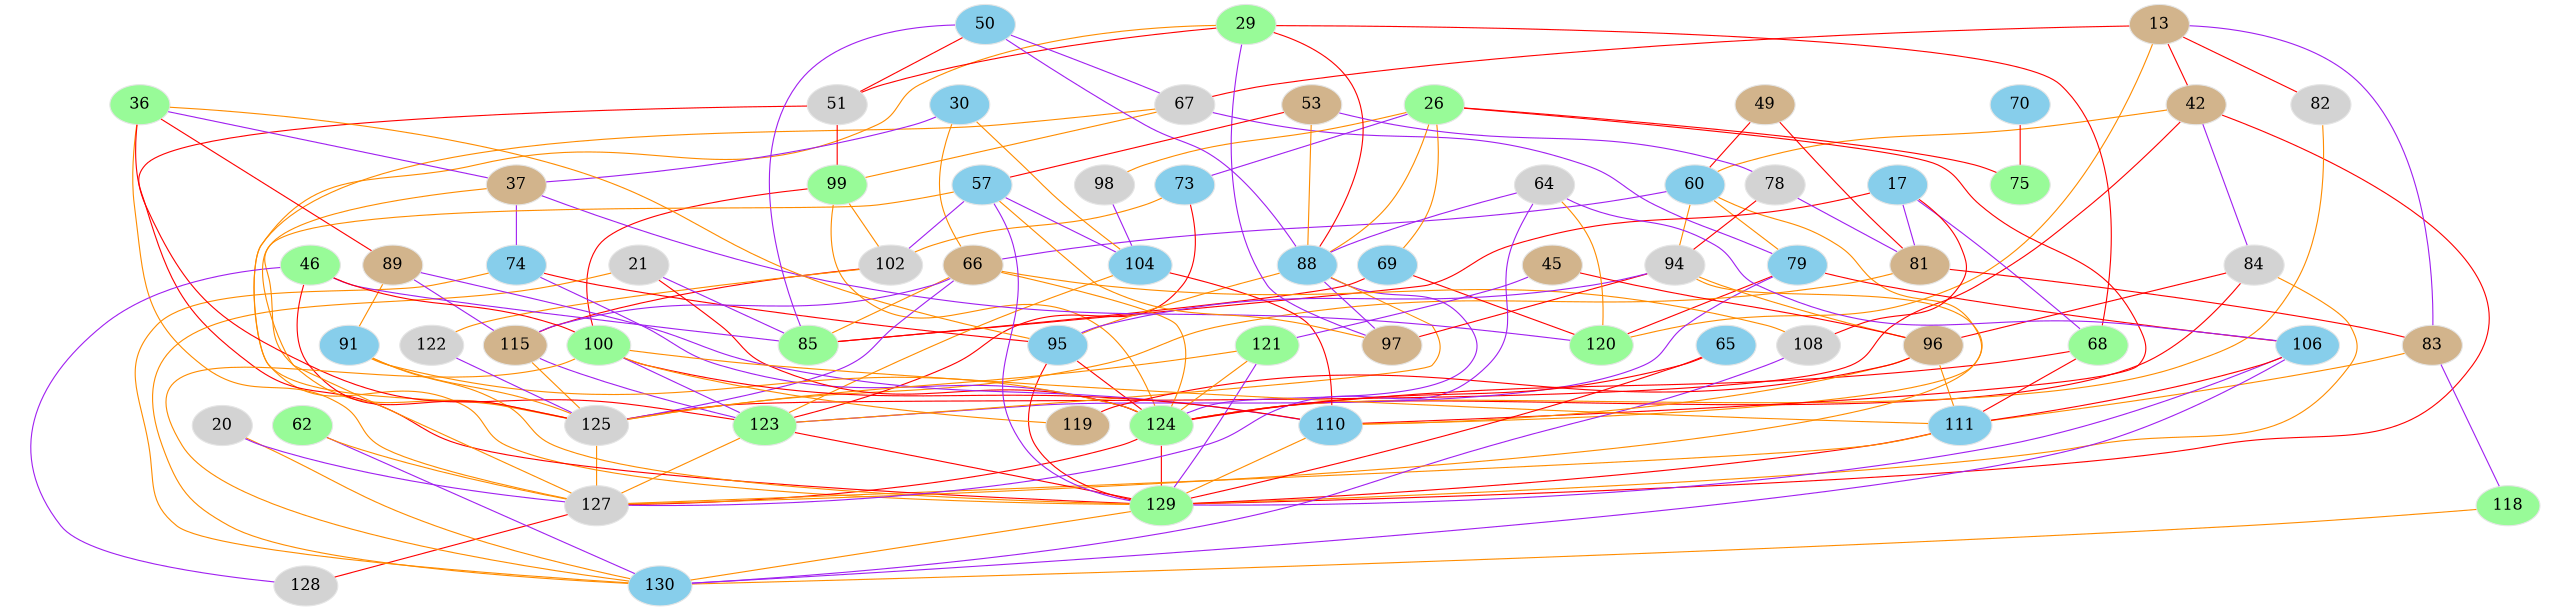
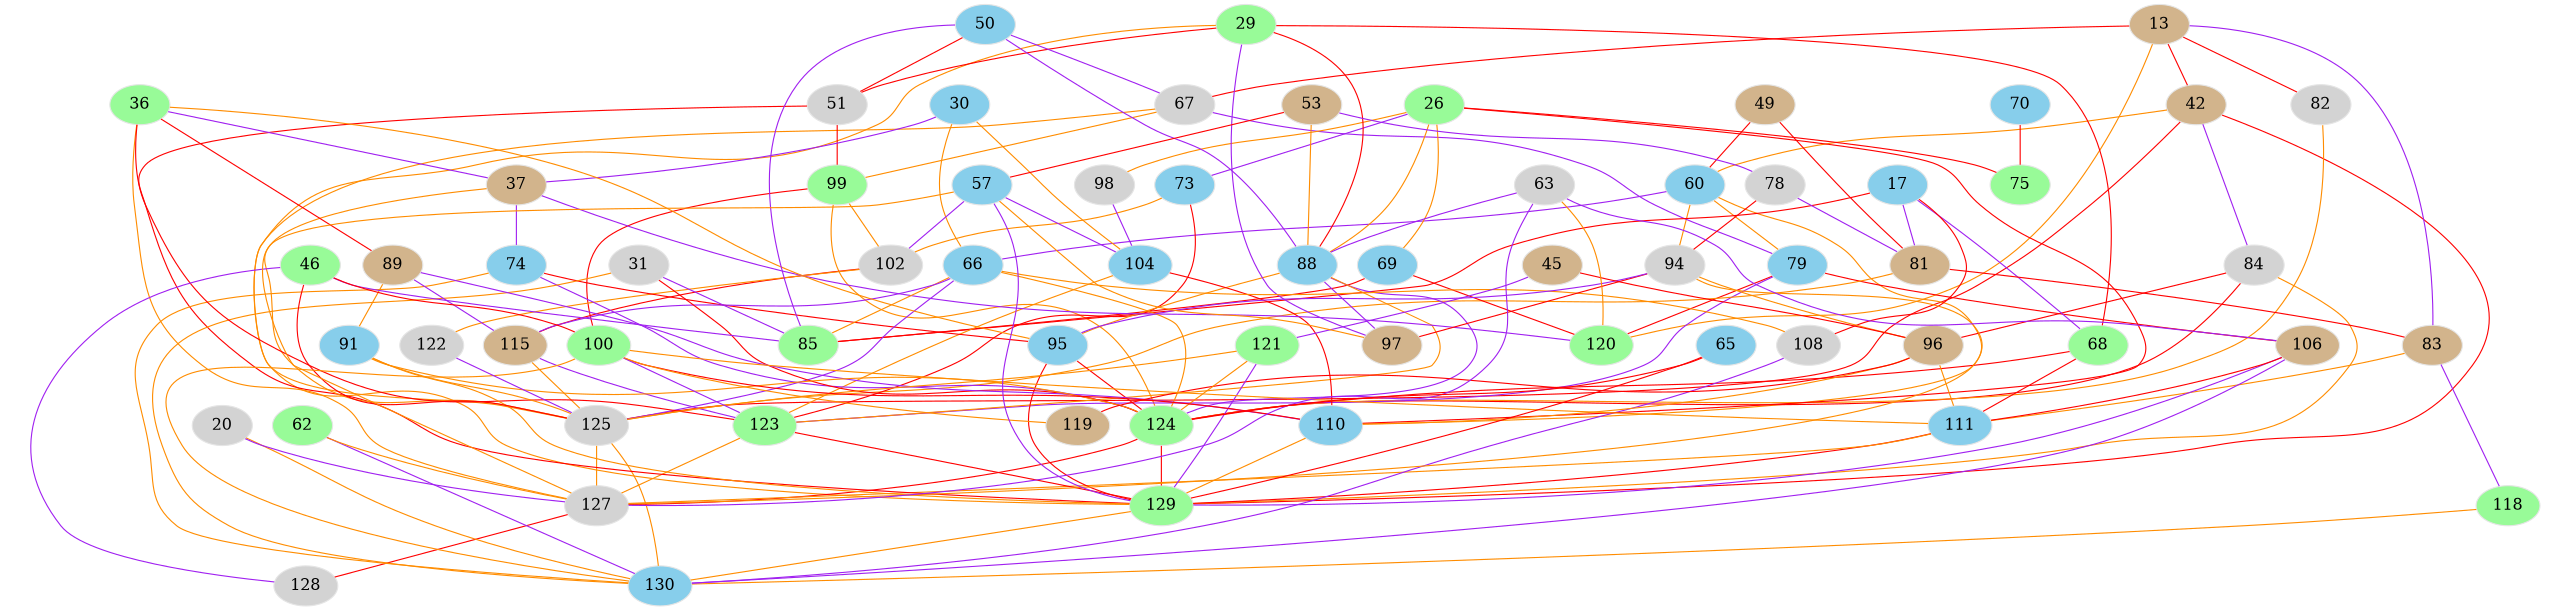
node "64": label "64" -> "63"
node "21": label "21" -> "31"
node "66": fillcolor tan -> skyblue
node "106": fillcolor skyblue -> tan
edge "125" -- "130": added
